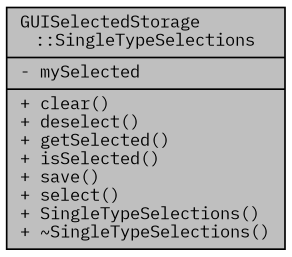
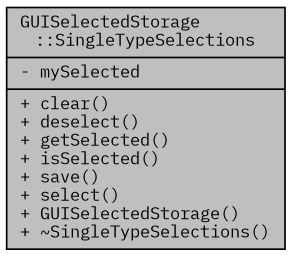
node "GUISelectedStorage": text "+ SingleTypeSelections()" -> "+ GUISelectedStorage()"
